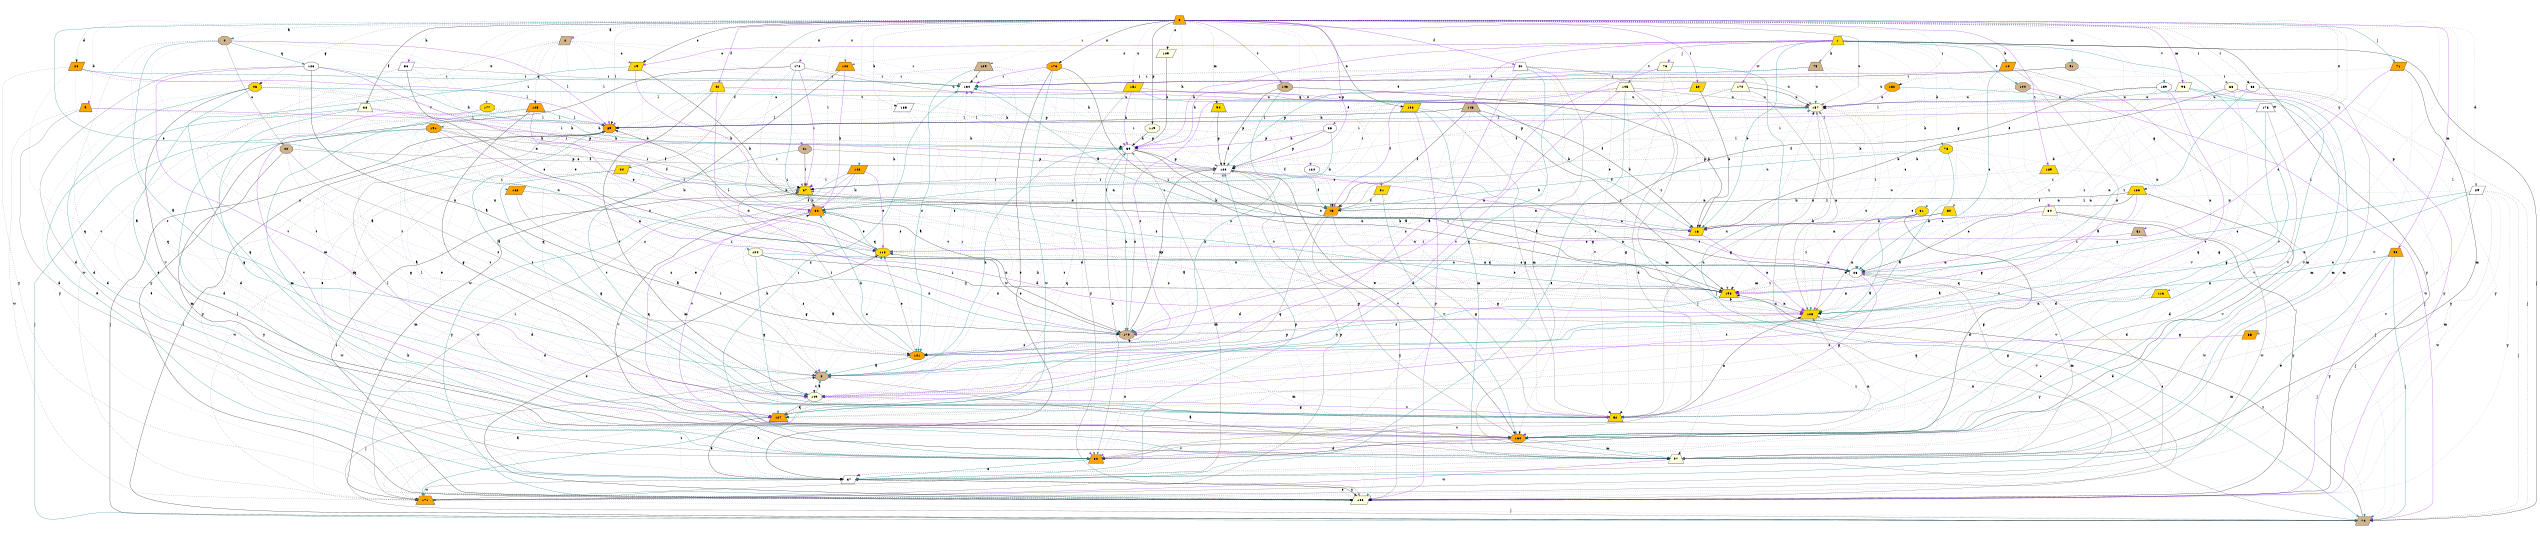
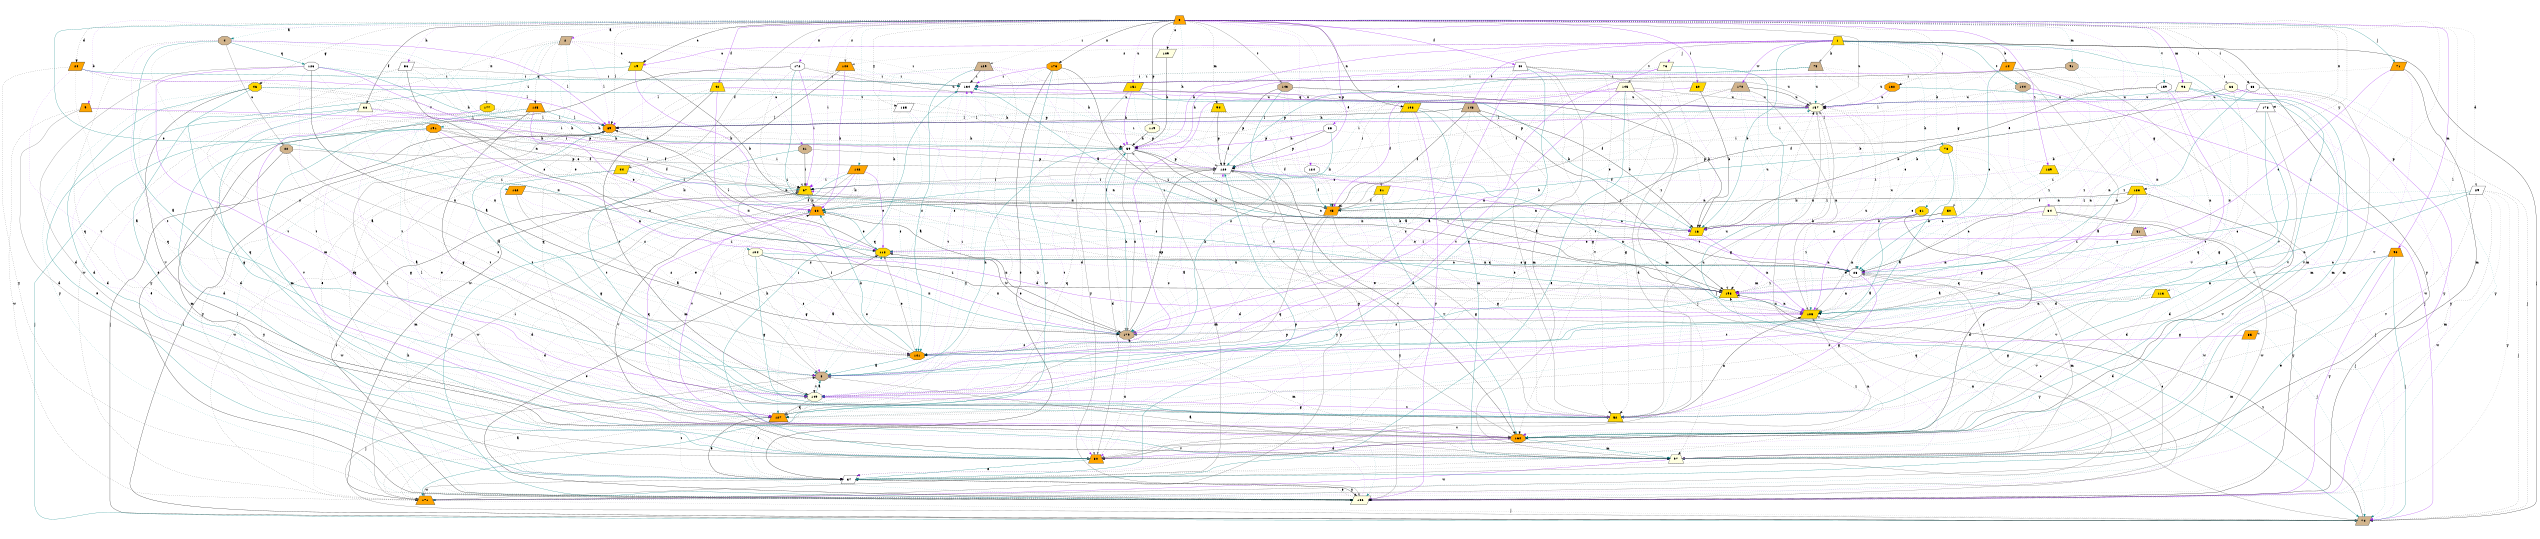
edge "0" -> "185": label "b" -> "y"
node "170": fillcolor lightyellow -> tan
